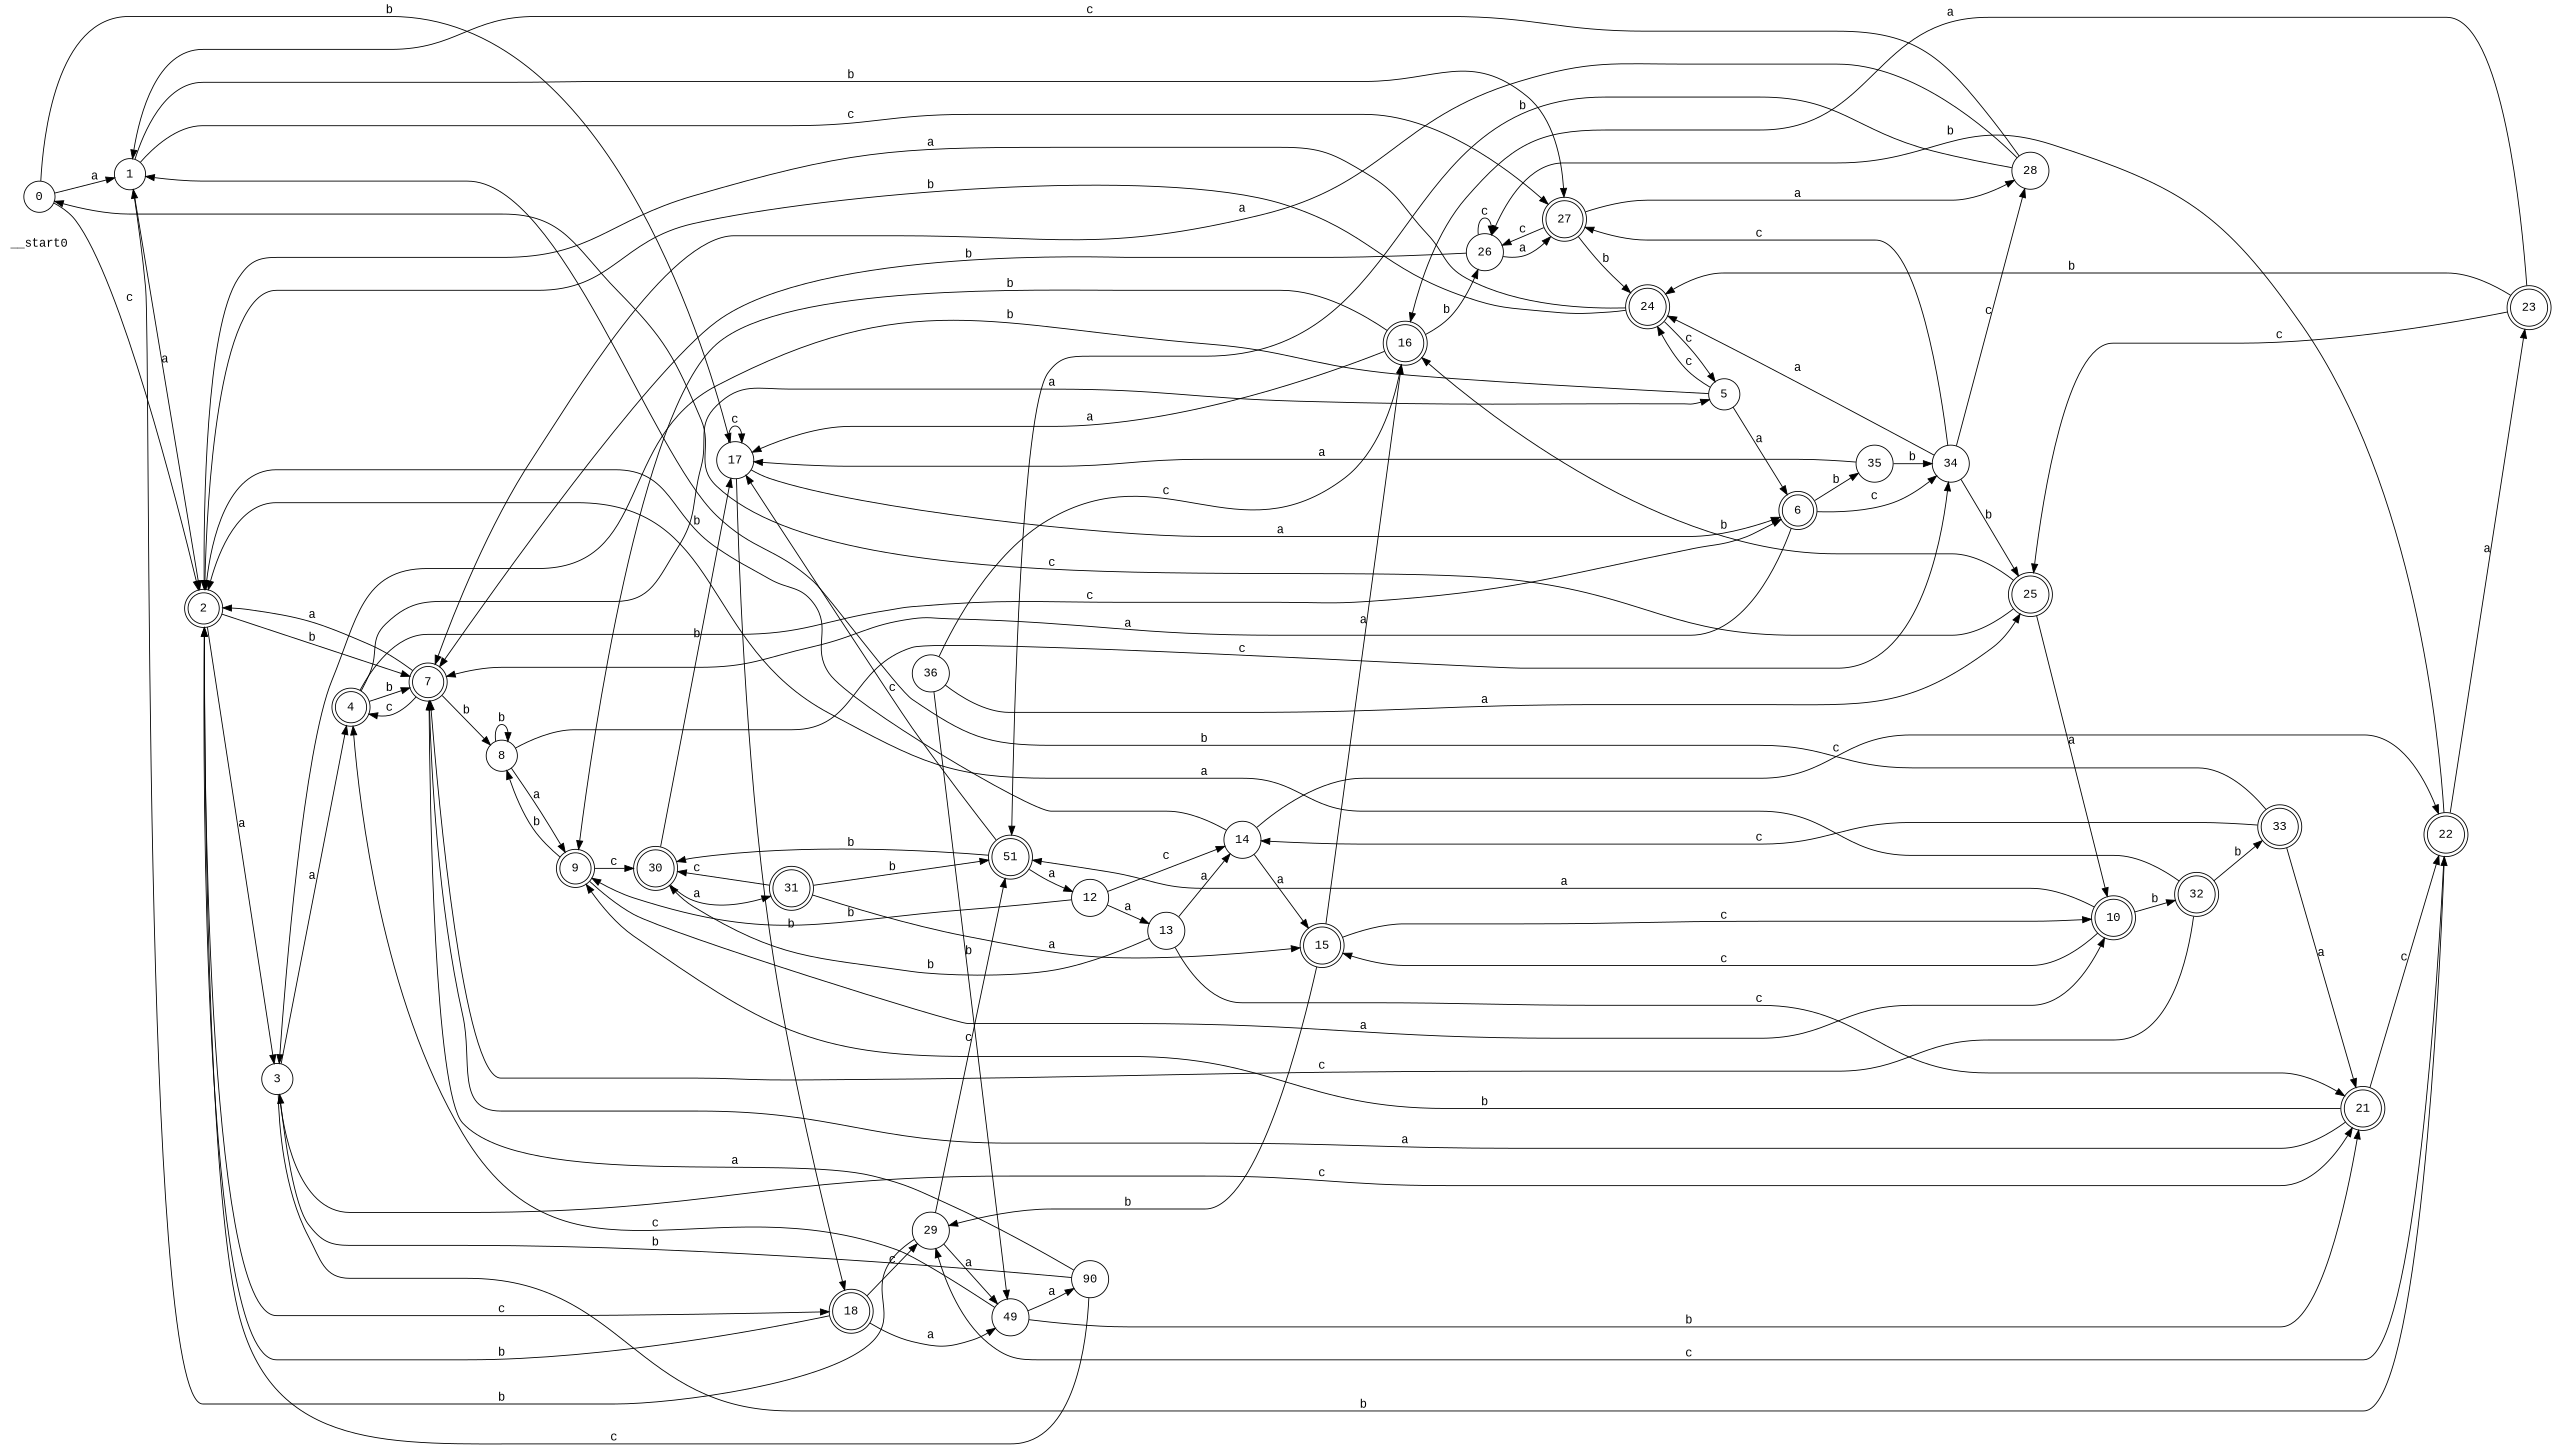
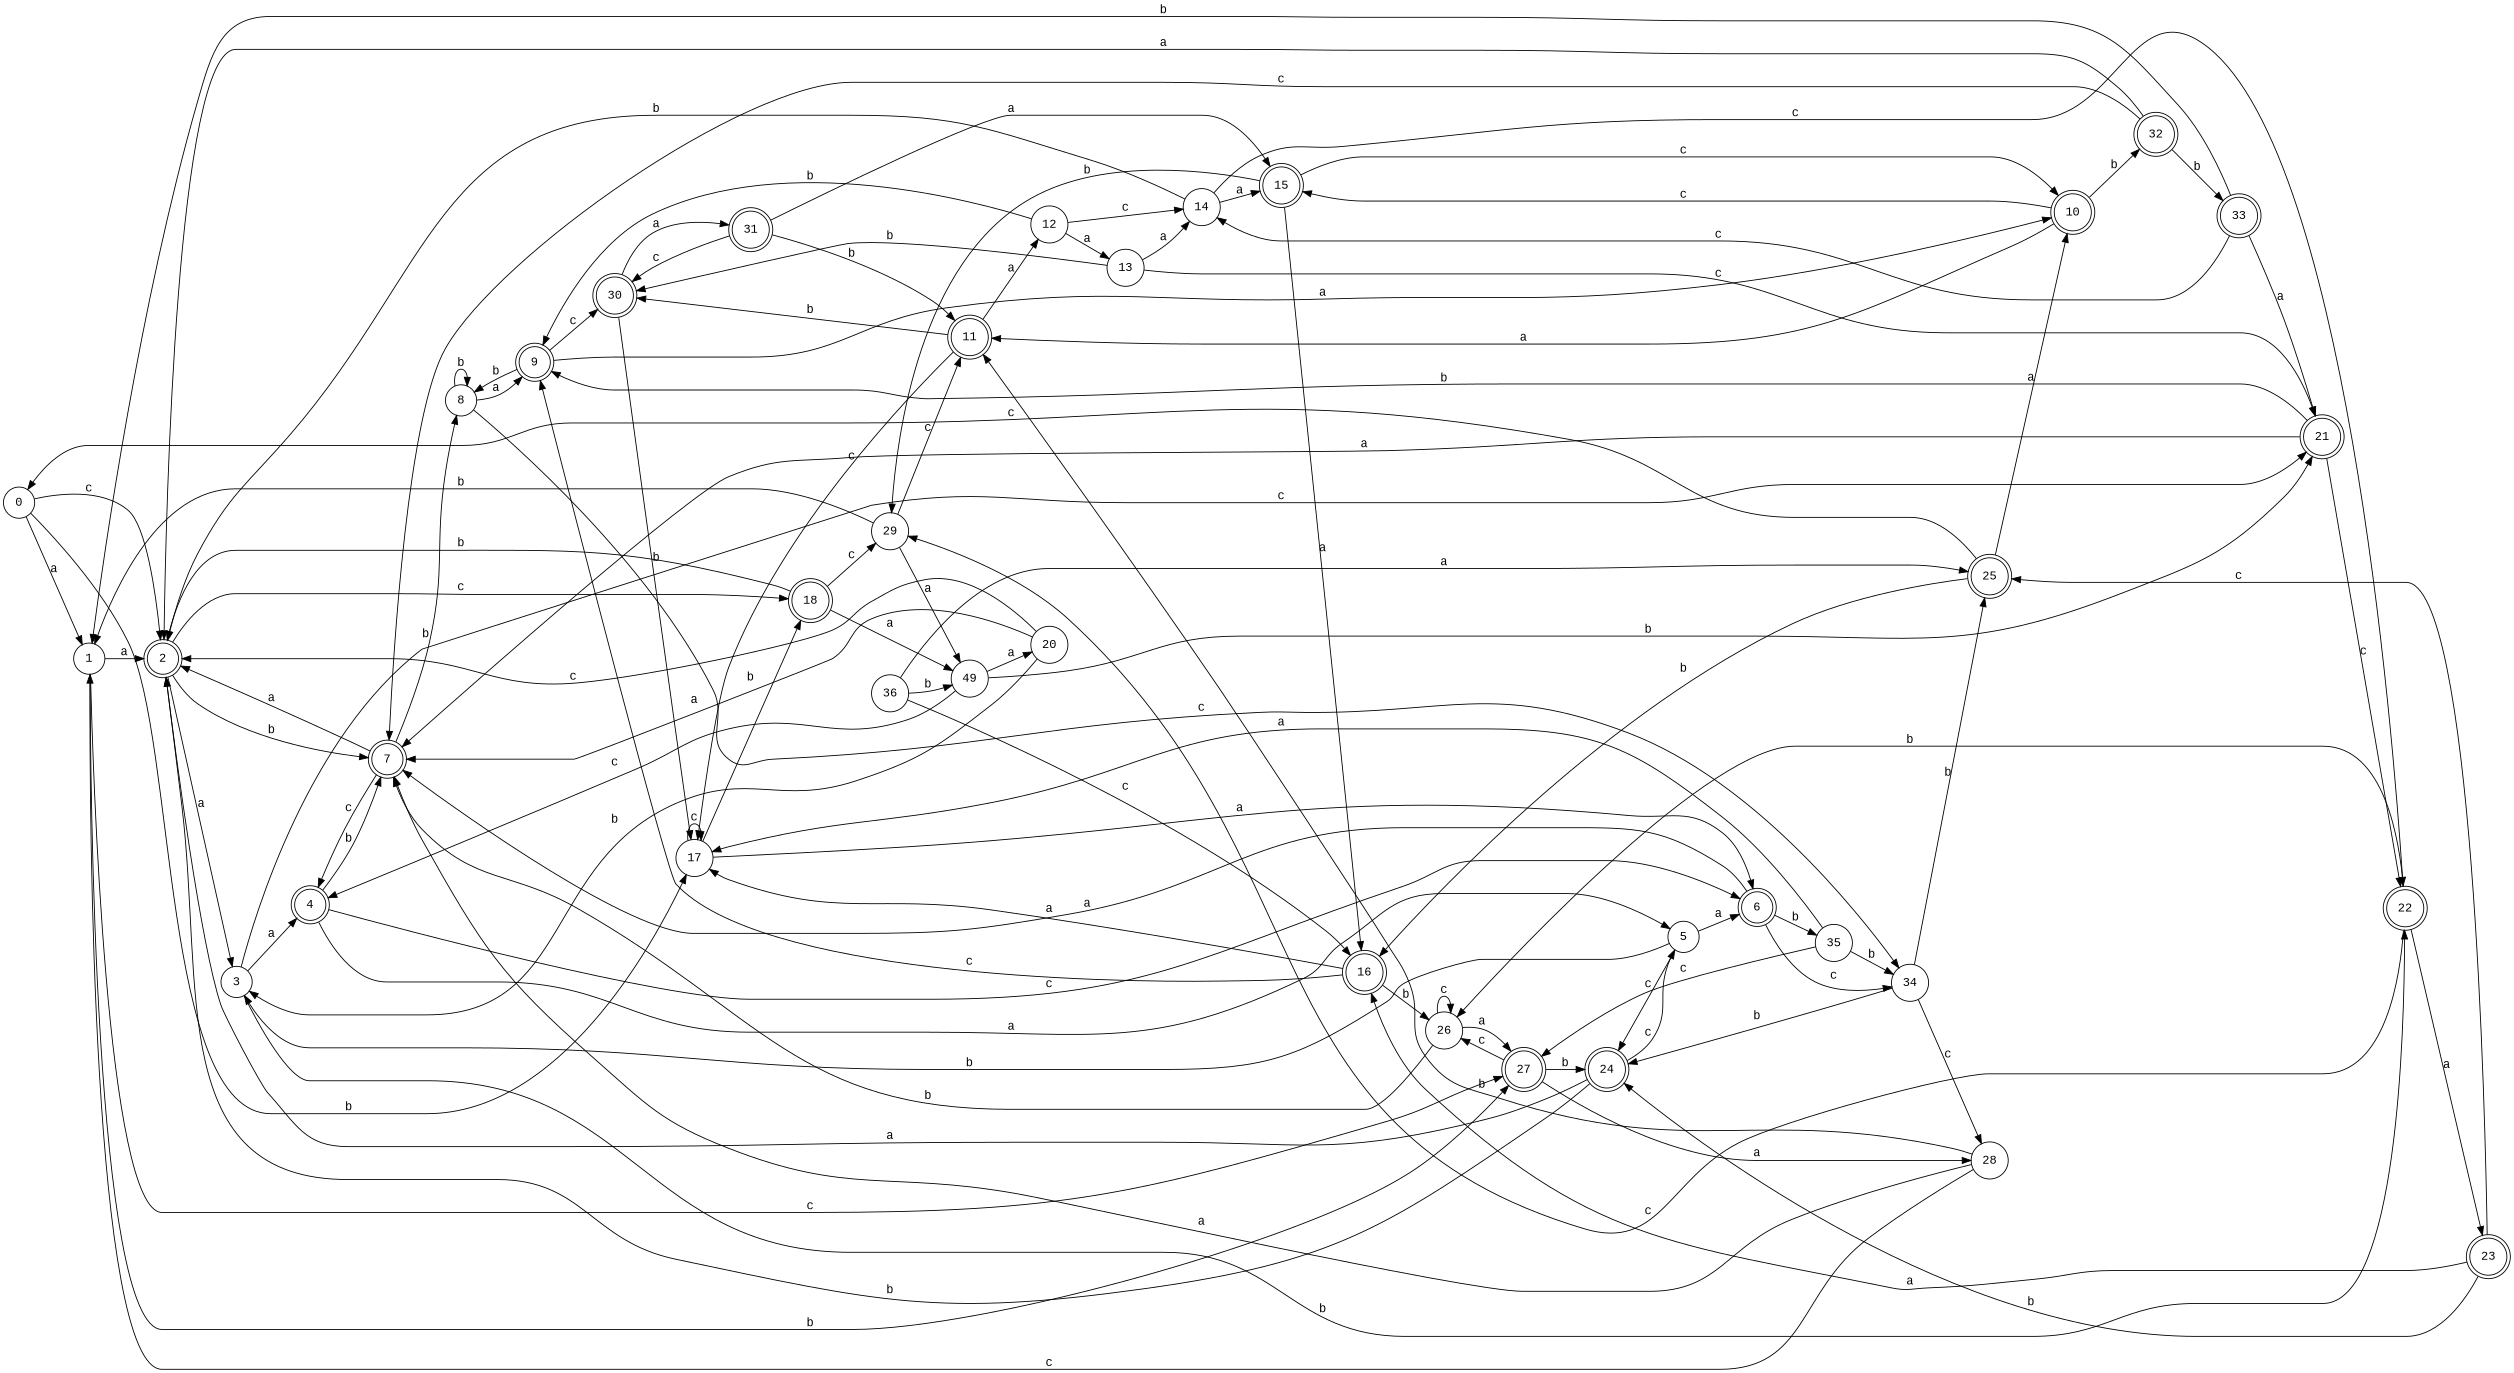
edge "34" -> "27": now "35" -> "27"
node "__start0": removed
edge "16" -> "9": label "b" -> "c"
edge "34" -> "24": label "a" -> "b"
node "51": label "51" -> "11"
node "90": label "90" -> "20"
